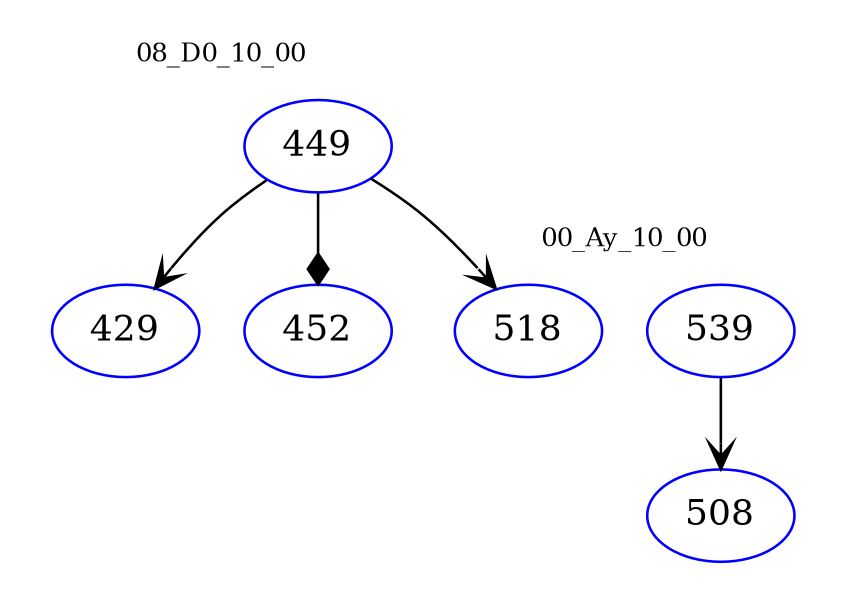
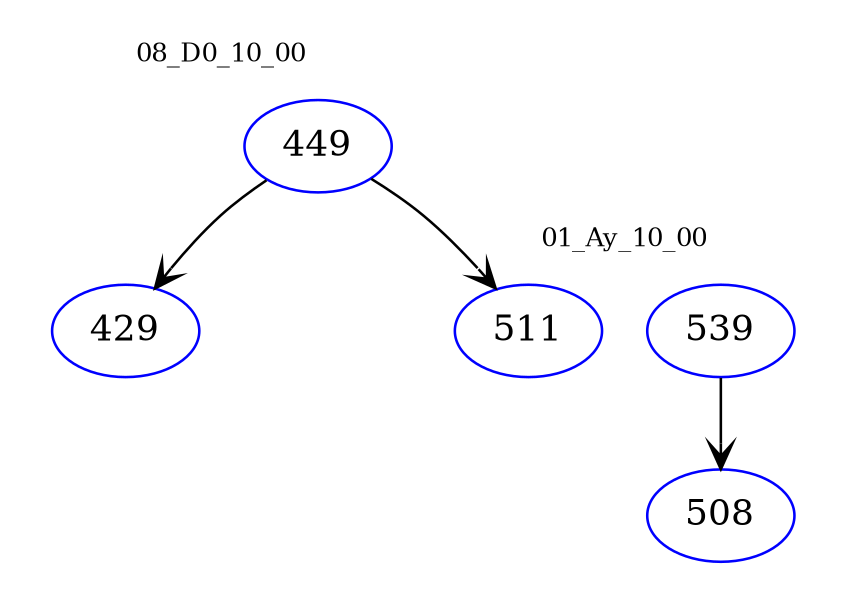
cluster "00_Ay_10_00": label "00_Ay_10_00" -> "01_Ay_10_00"
node "452": removed
node "518": label "518" -> "511"
